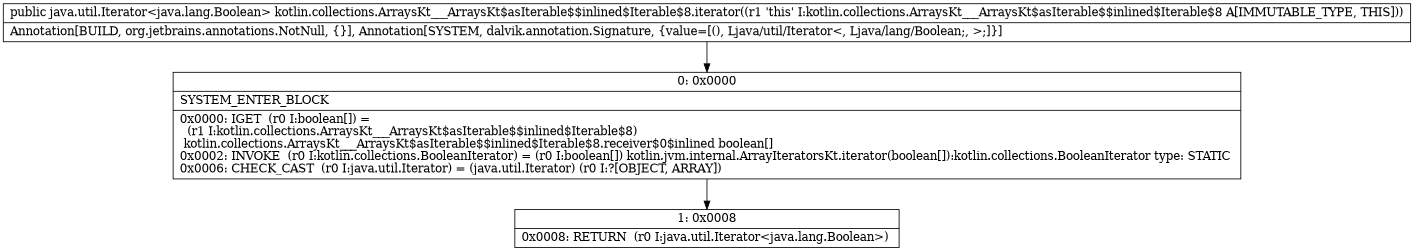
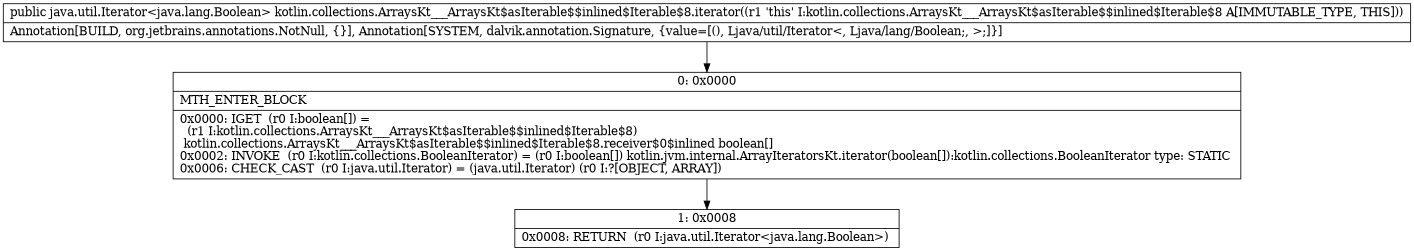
node "0: 0x0000": text "SYSTEM_ENTER_BLOCK" -> "MTH_ENTER_BLOCK"
